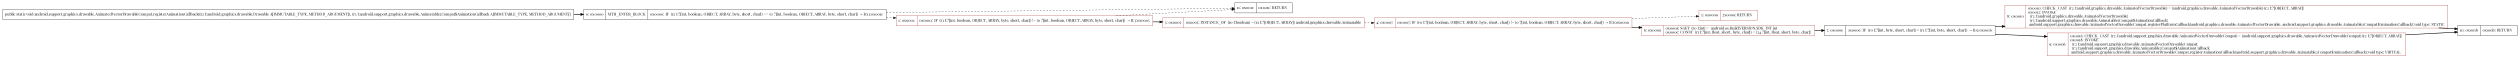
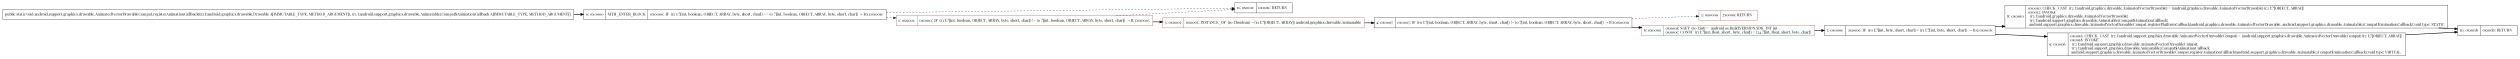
node "8: 0x0010": color brown -> black
edge "3: 0x0005" -> "4: 0x0007": style dashed -> bold
node "4: 0x0007": color brown -> black
node "9: 0x0016": color brown -> black
